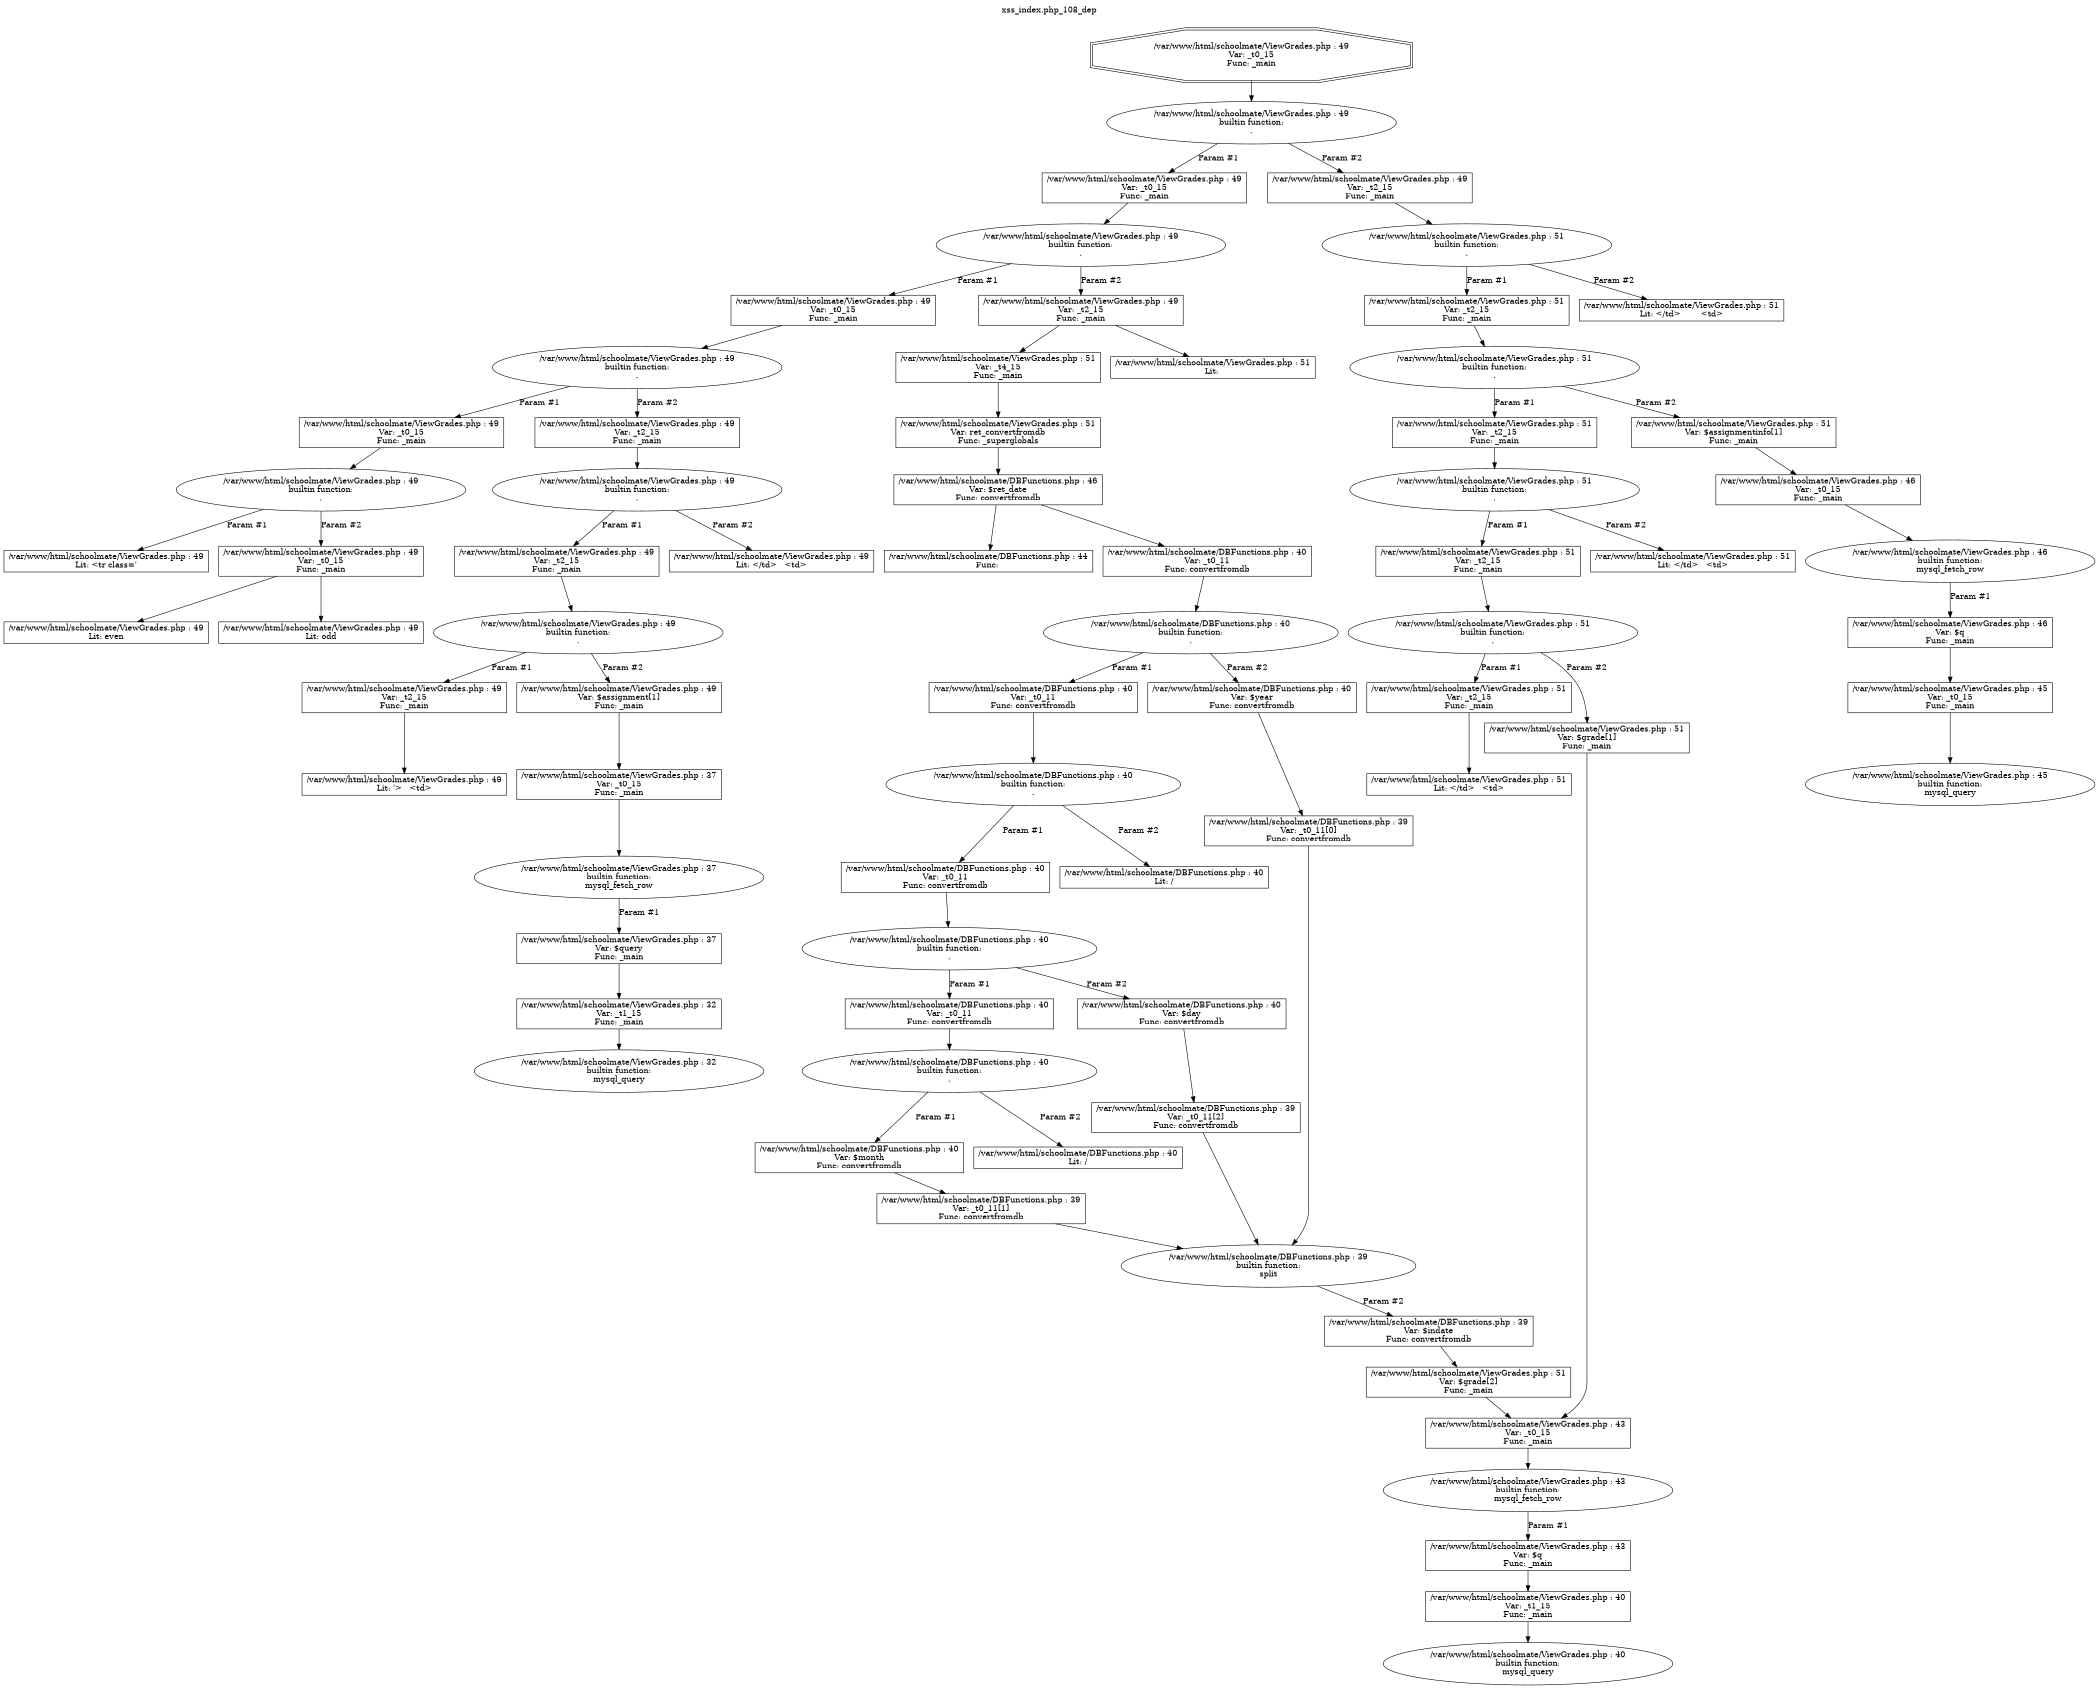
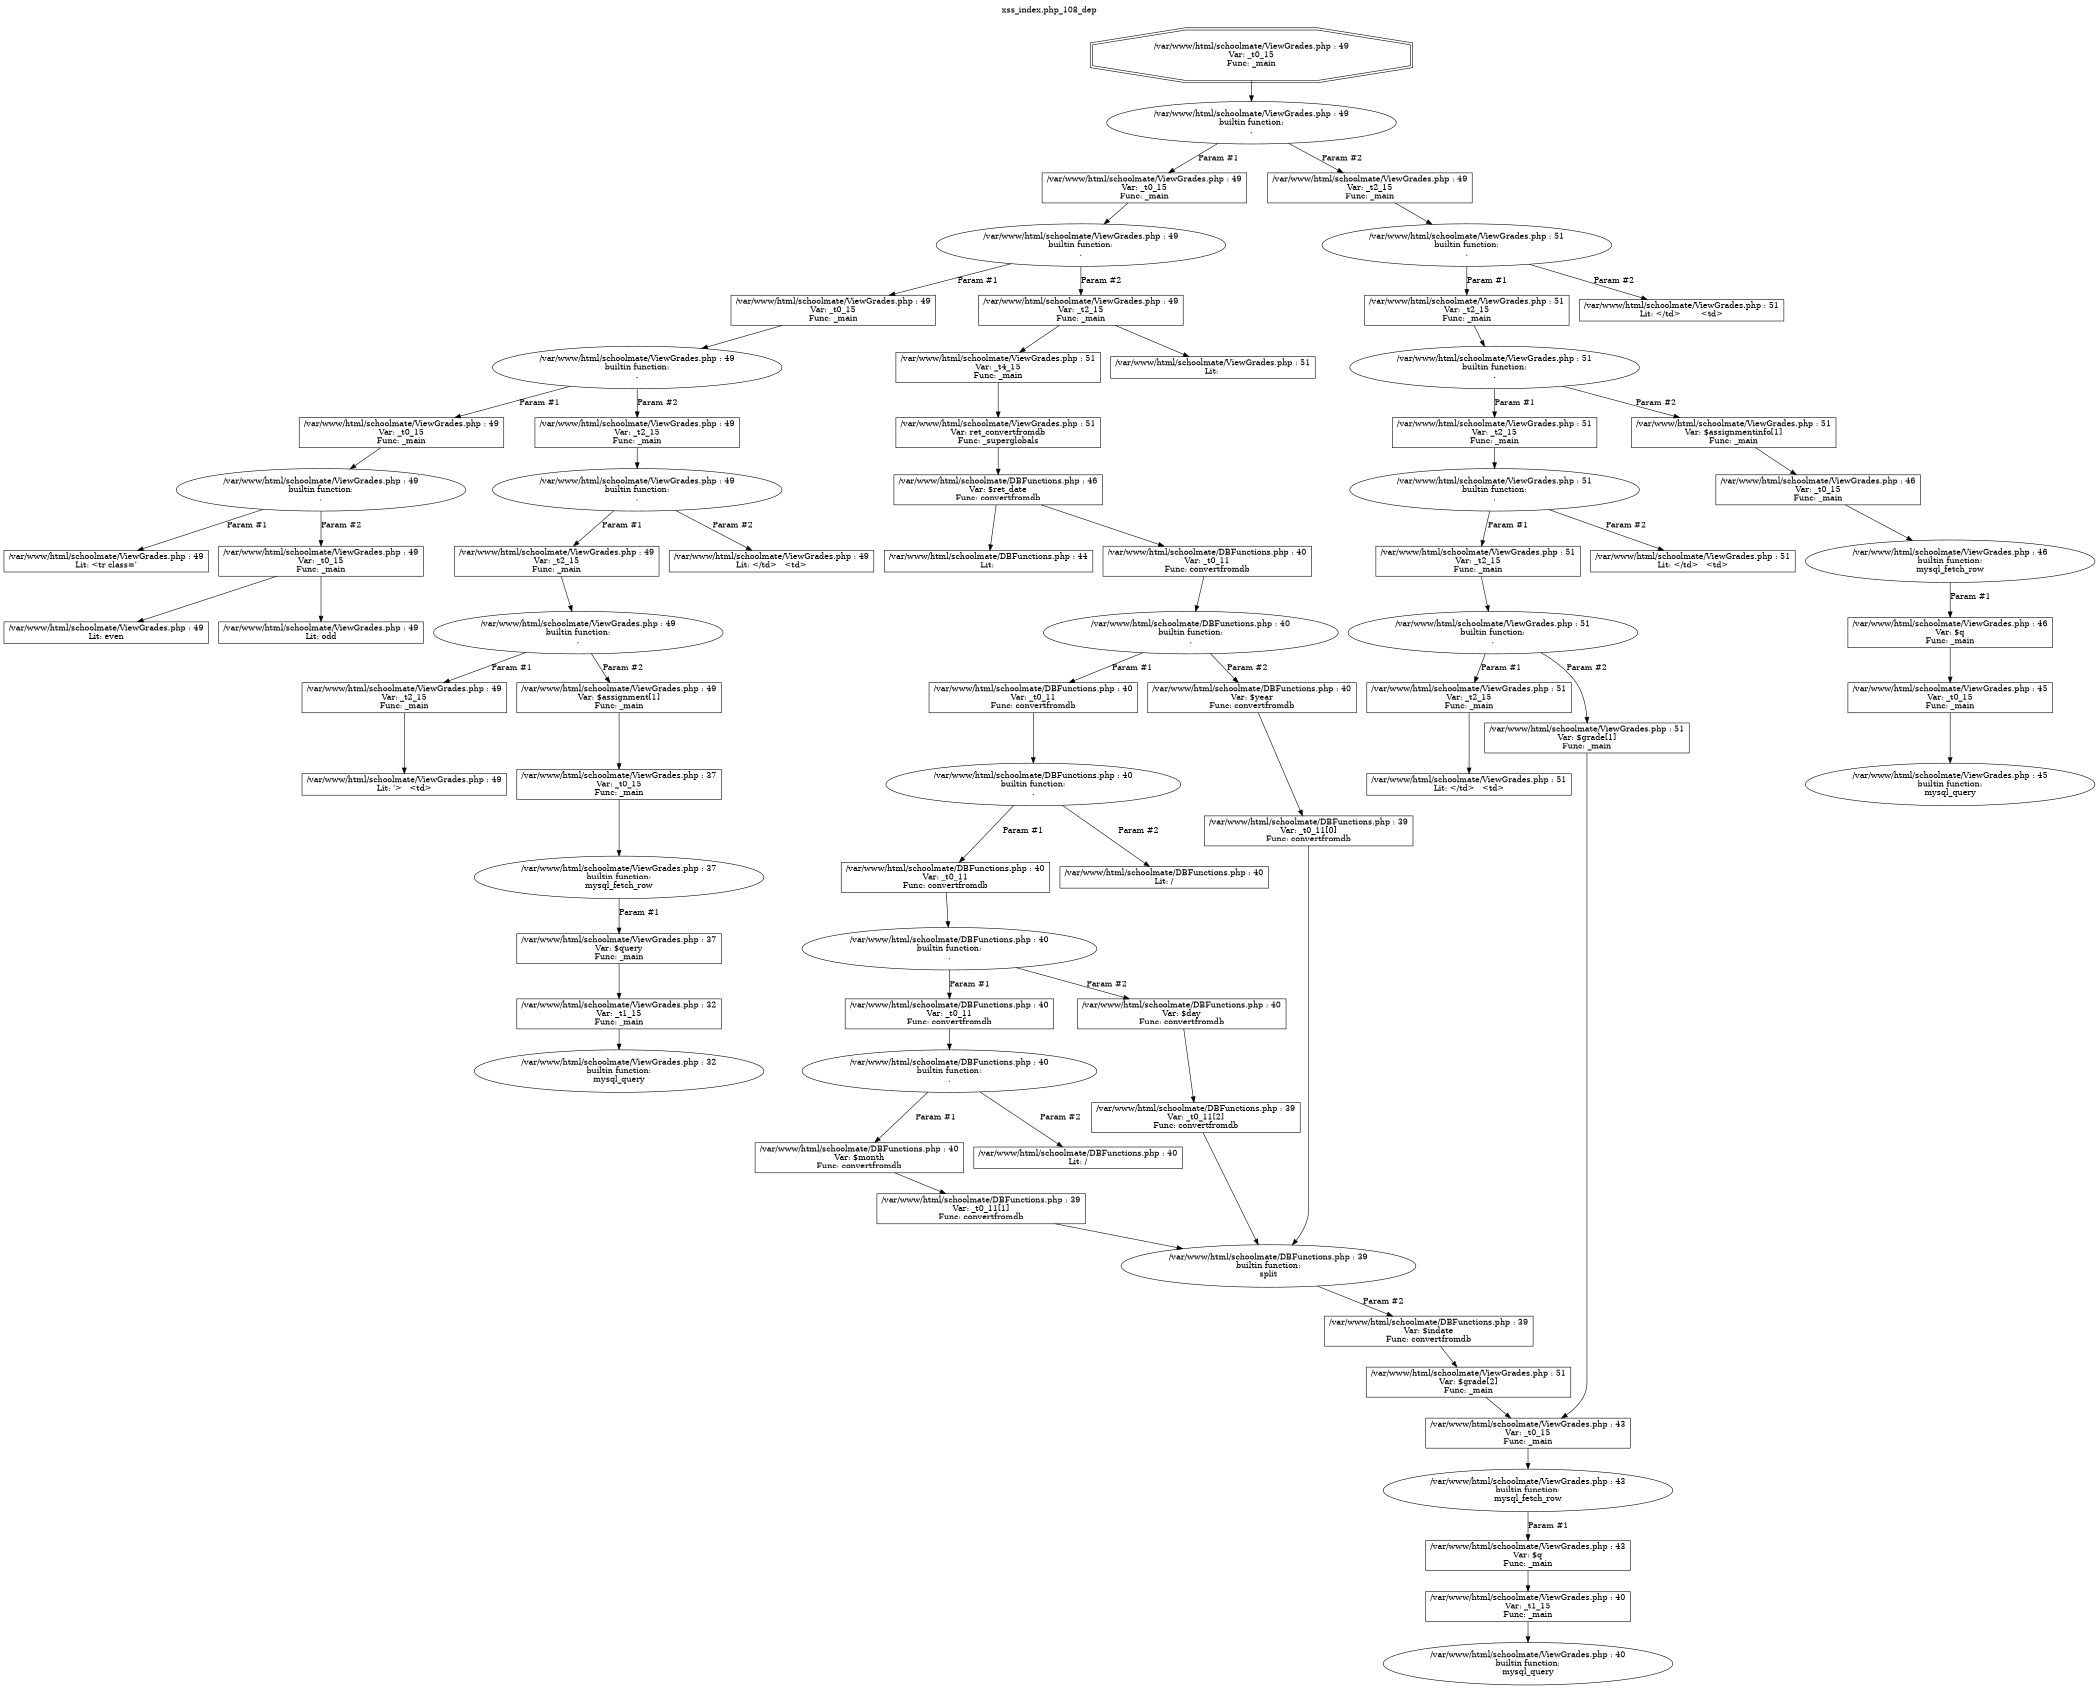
node "/var/www/html/schoolmate/DBFunctions.php : 44 Func:": label "/var/www/html/schoolmate/DBFunctions.php : 44 Func:" -> "/var/www/html/schoolmate/DBFunctions.php : 44 Lit:"
